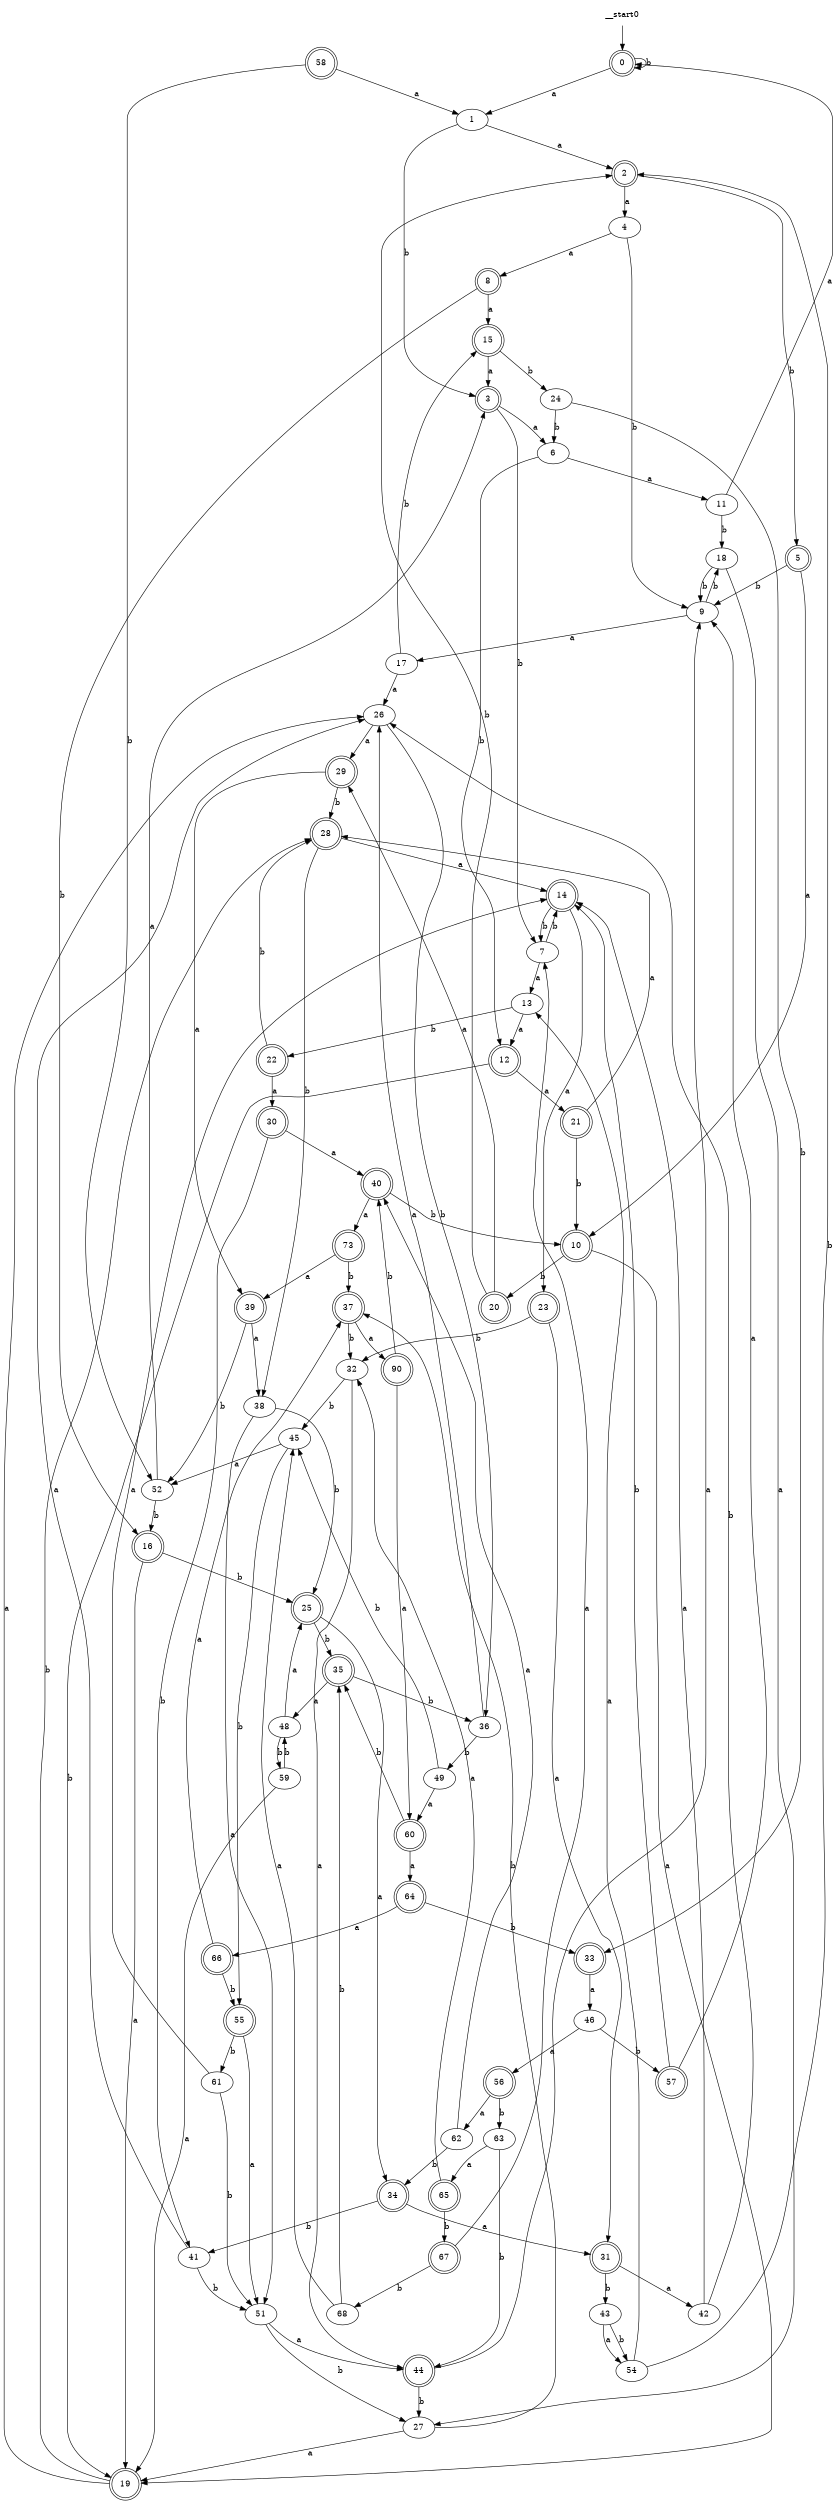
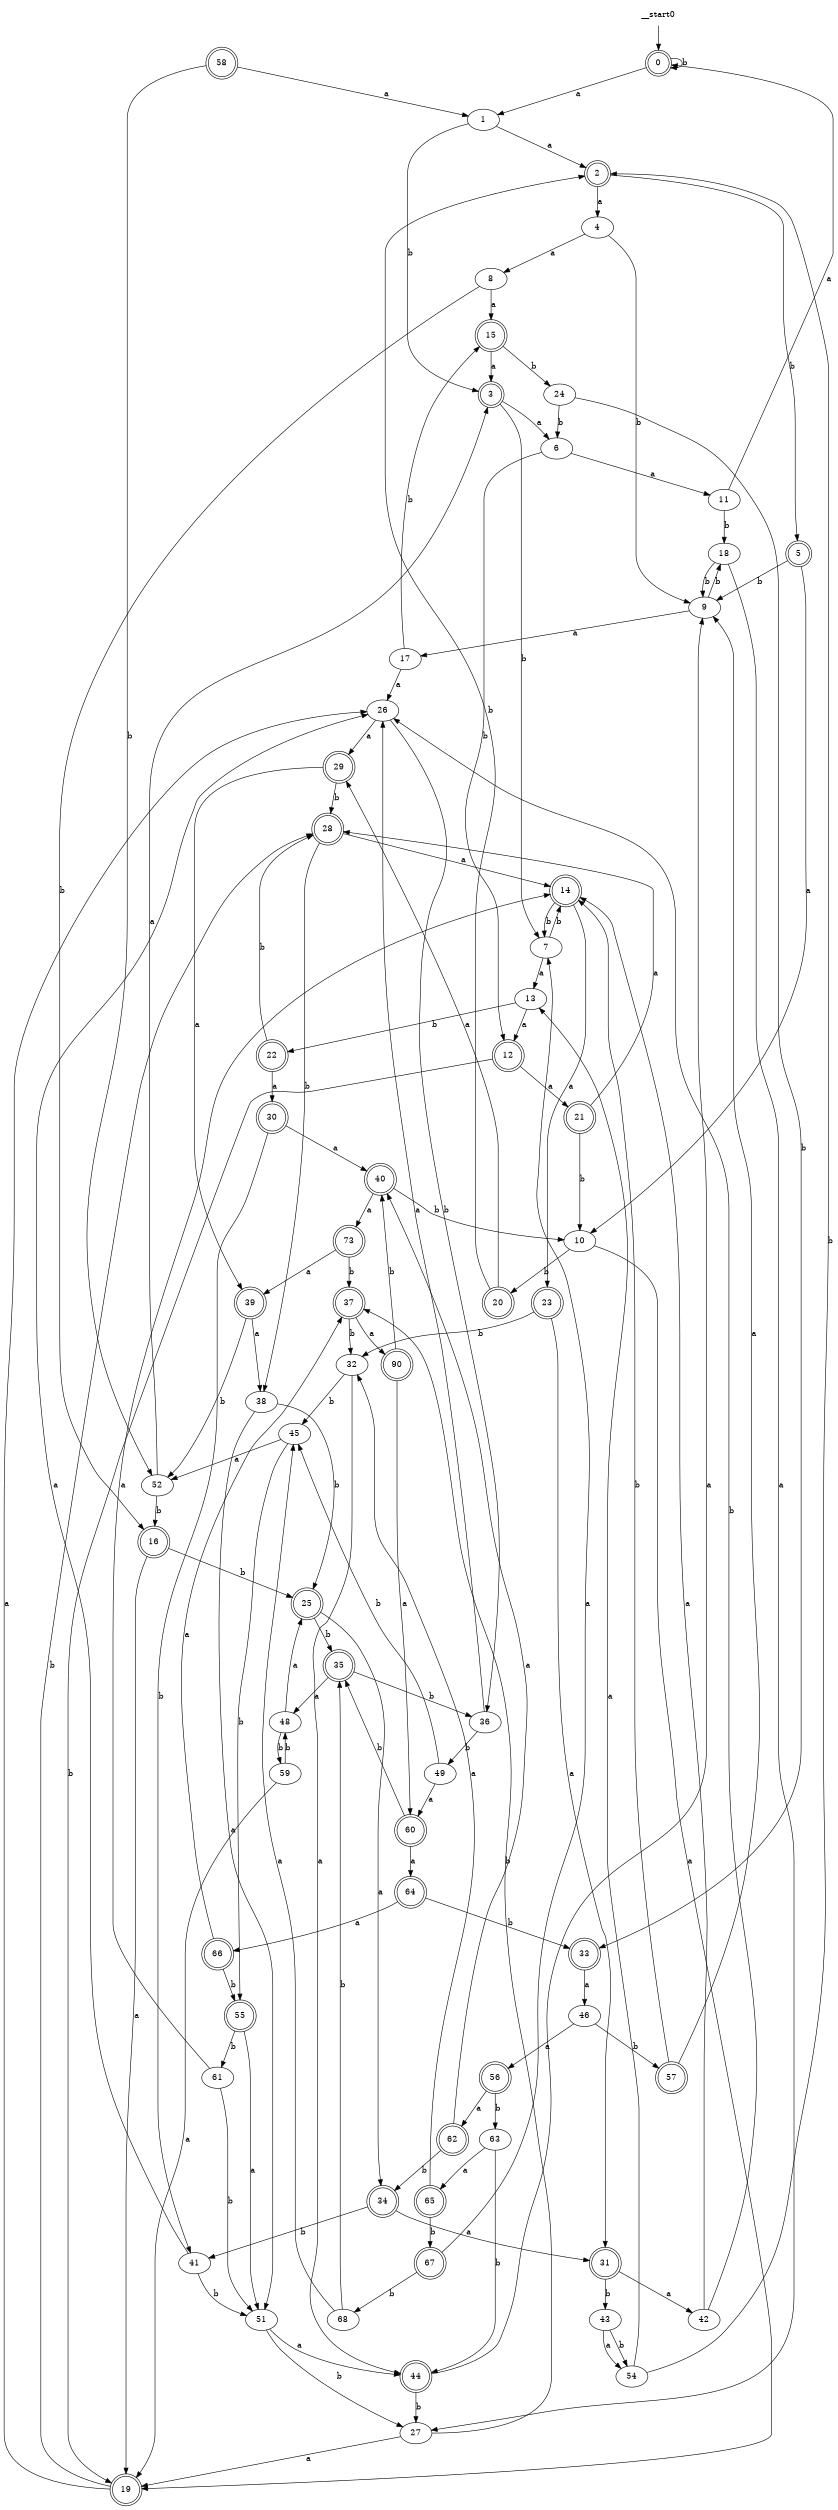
node "8": shape doublecircle -> ellipse
node "10": shape doublecircle -> ellipse
node "62": shape ellipse -> doublecircle
